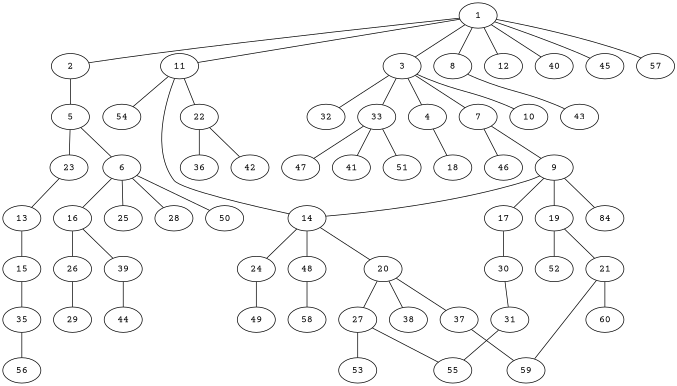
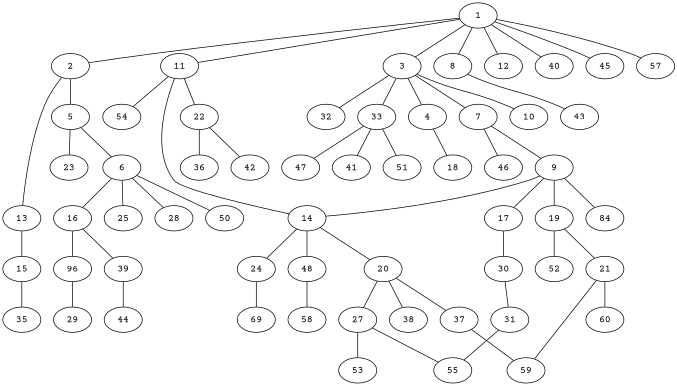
edge "23" -- "13": now "2" -- "13"
node "26": label "26" -> "96"
node "49": label "49" -> "69"
node "56": removed
